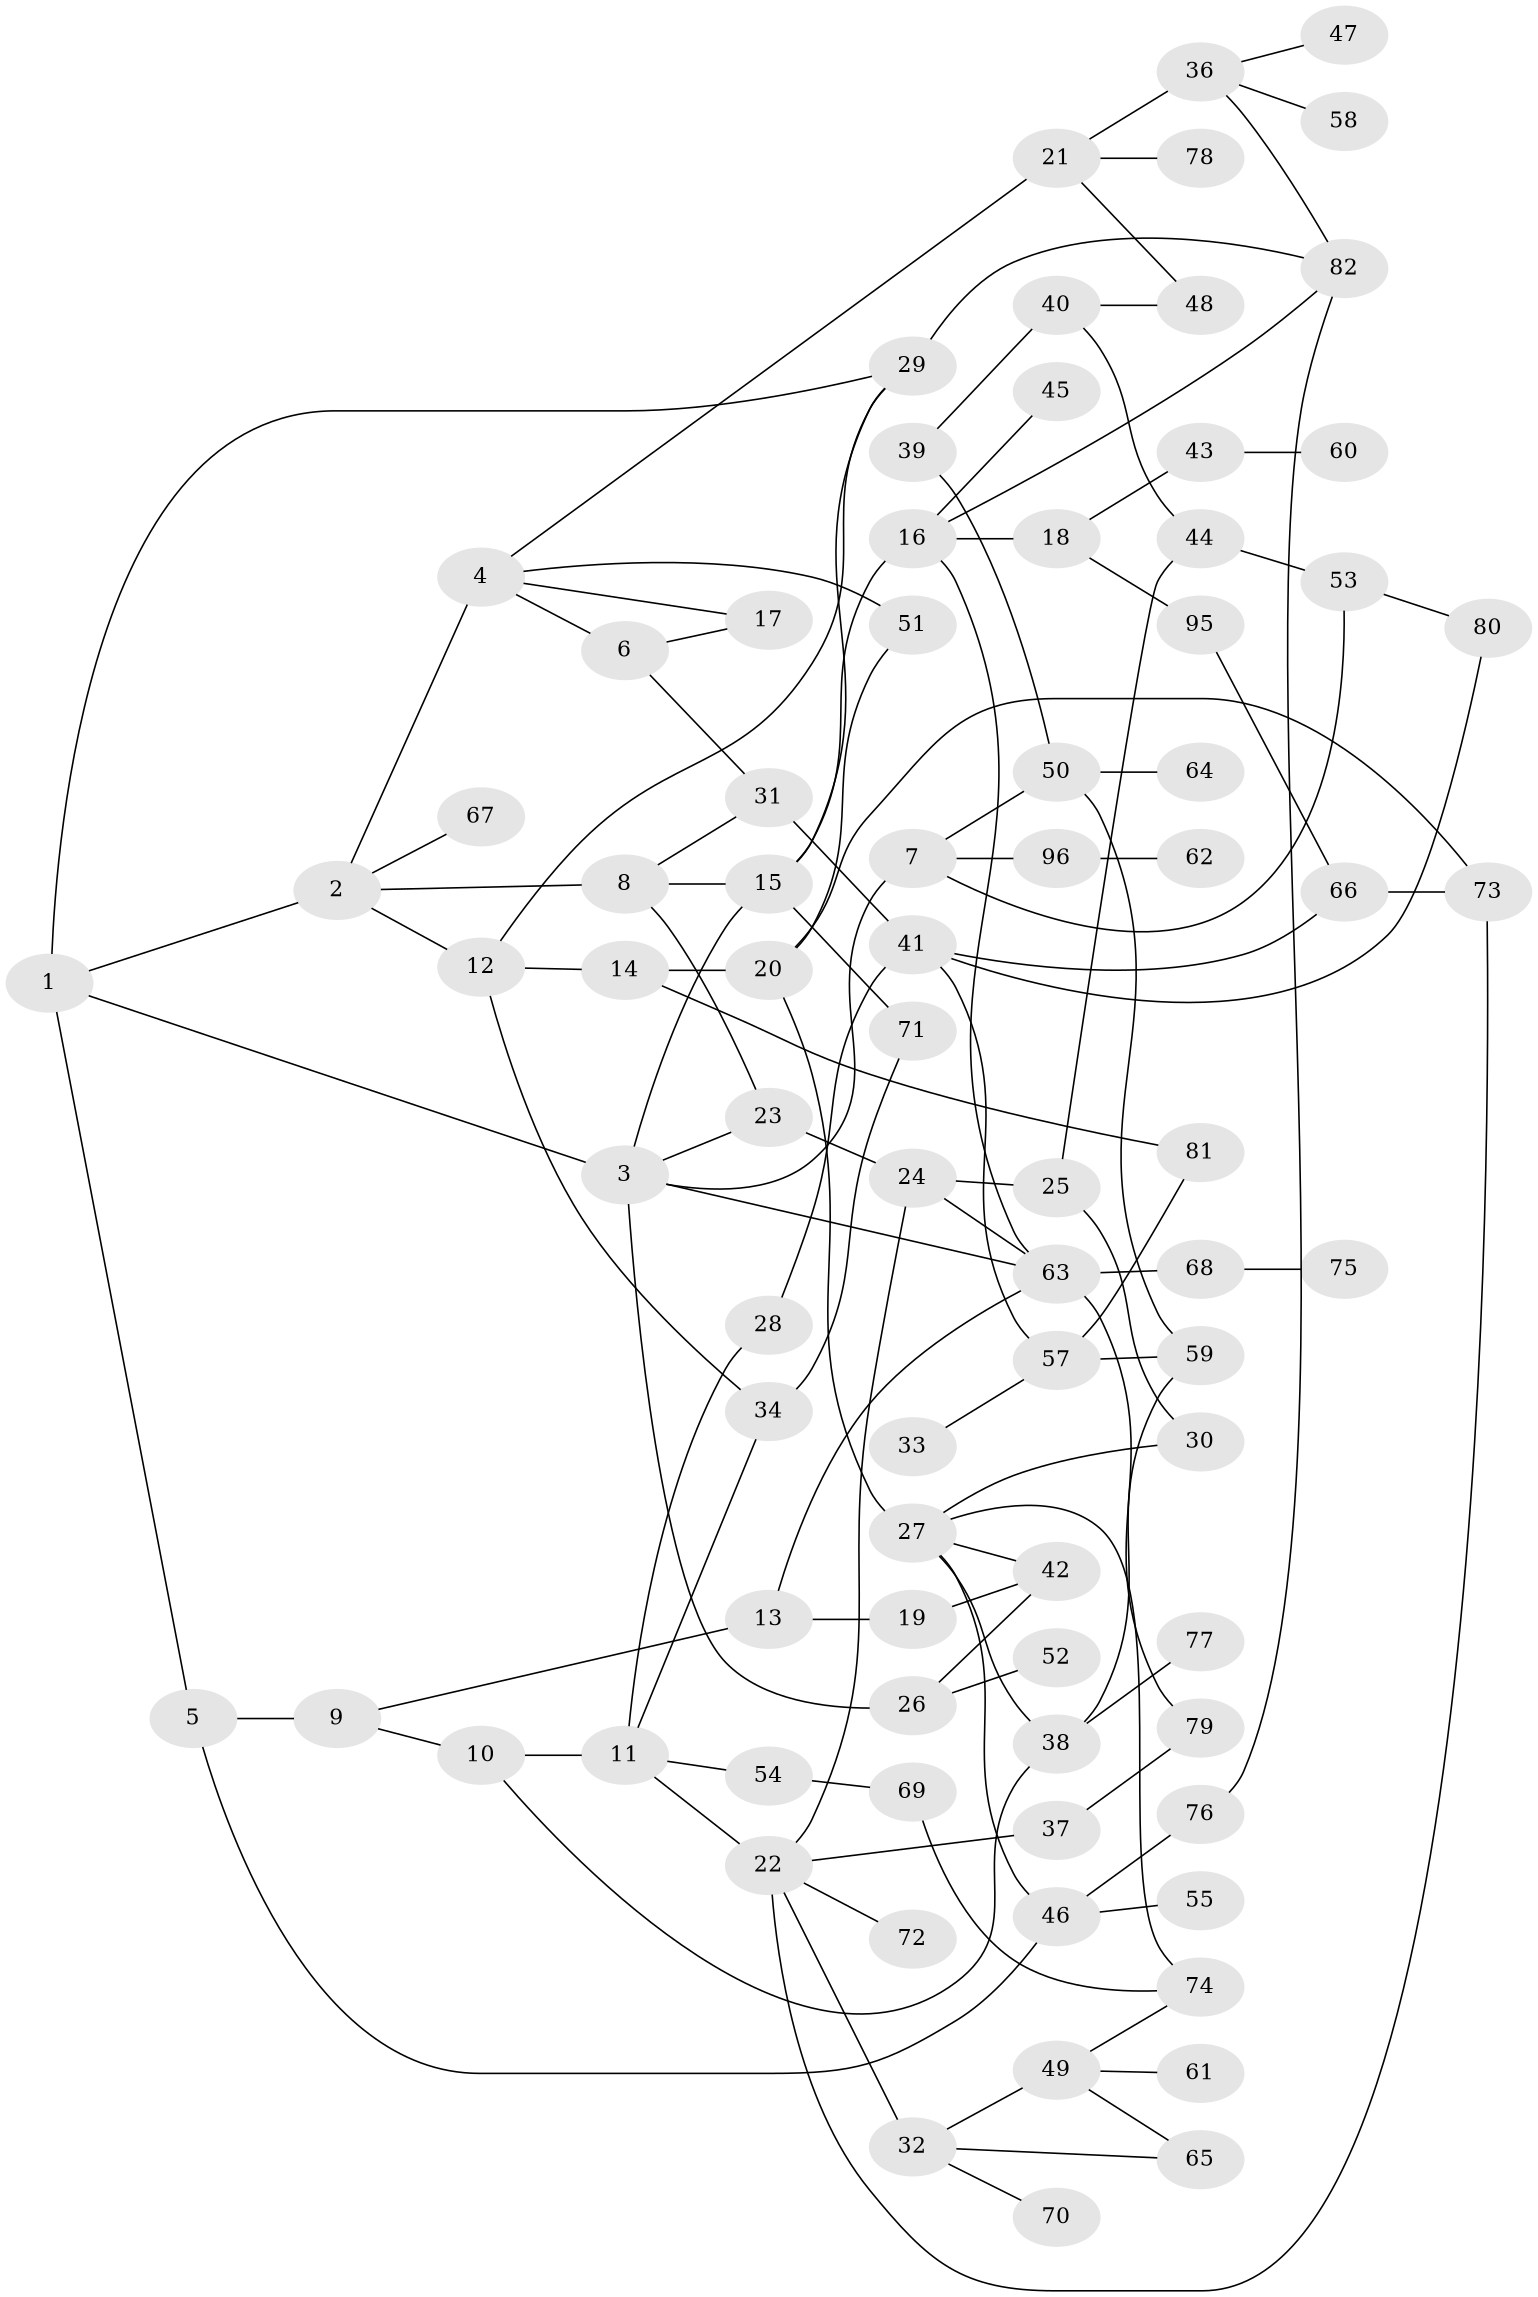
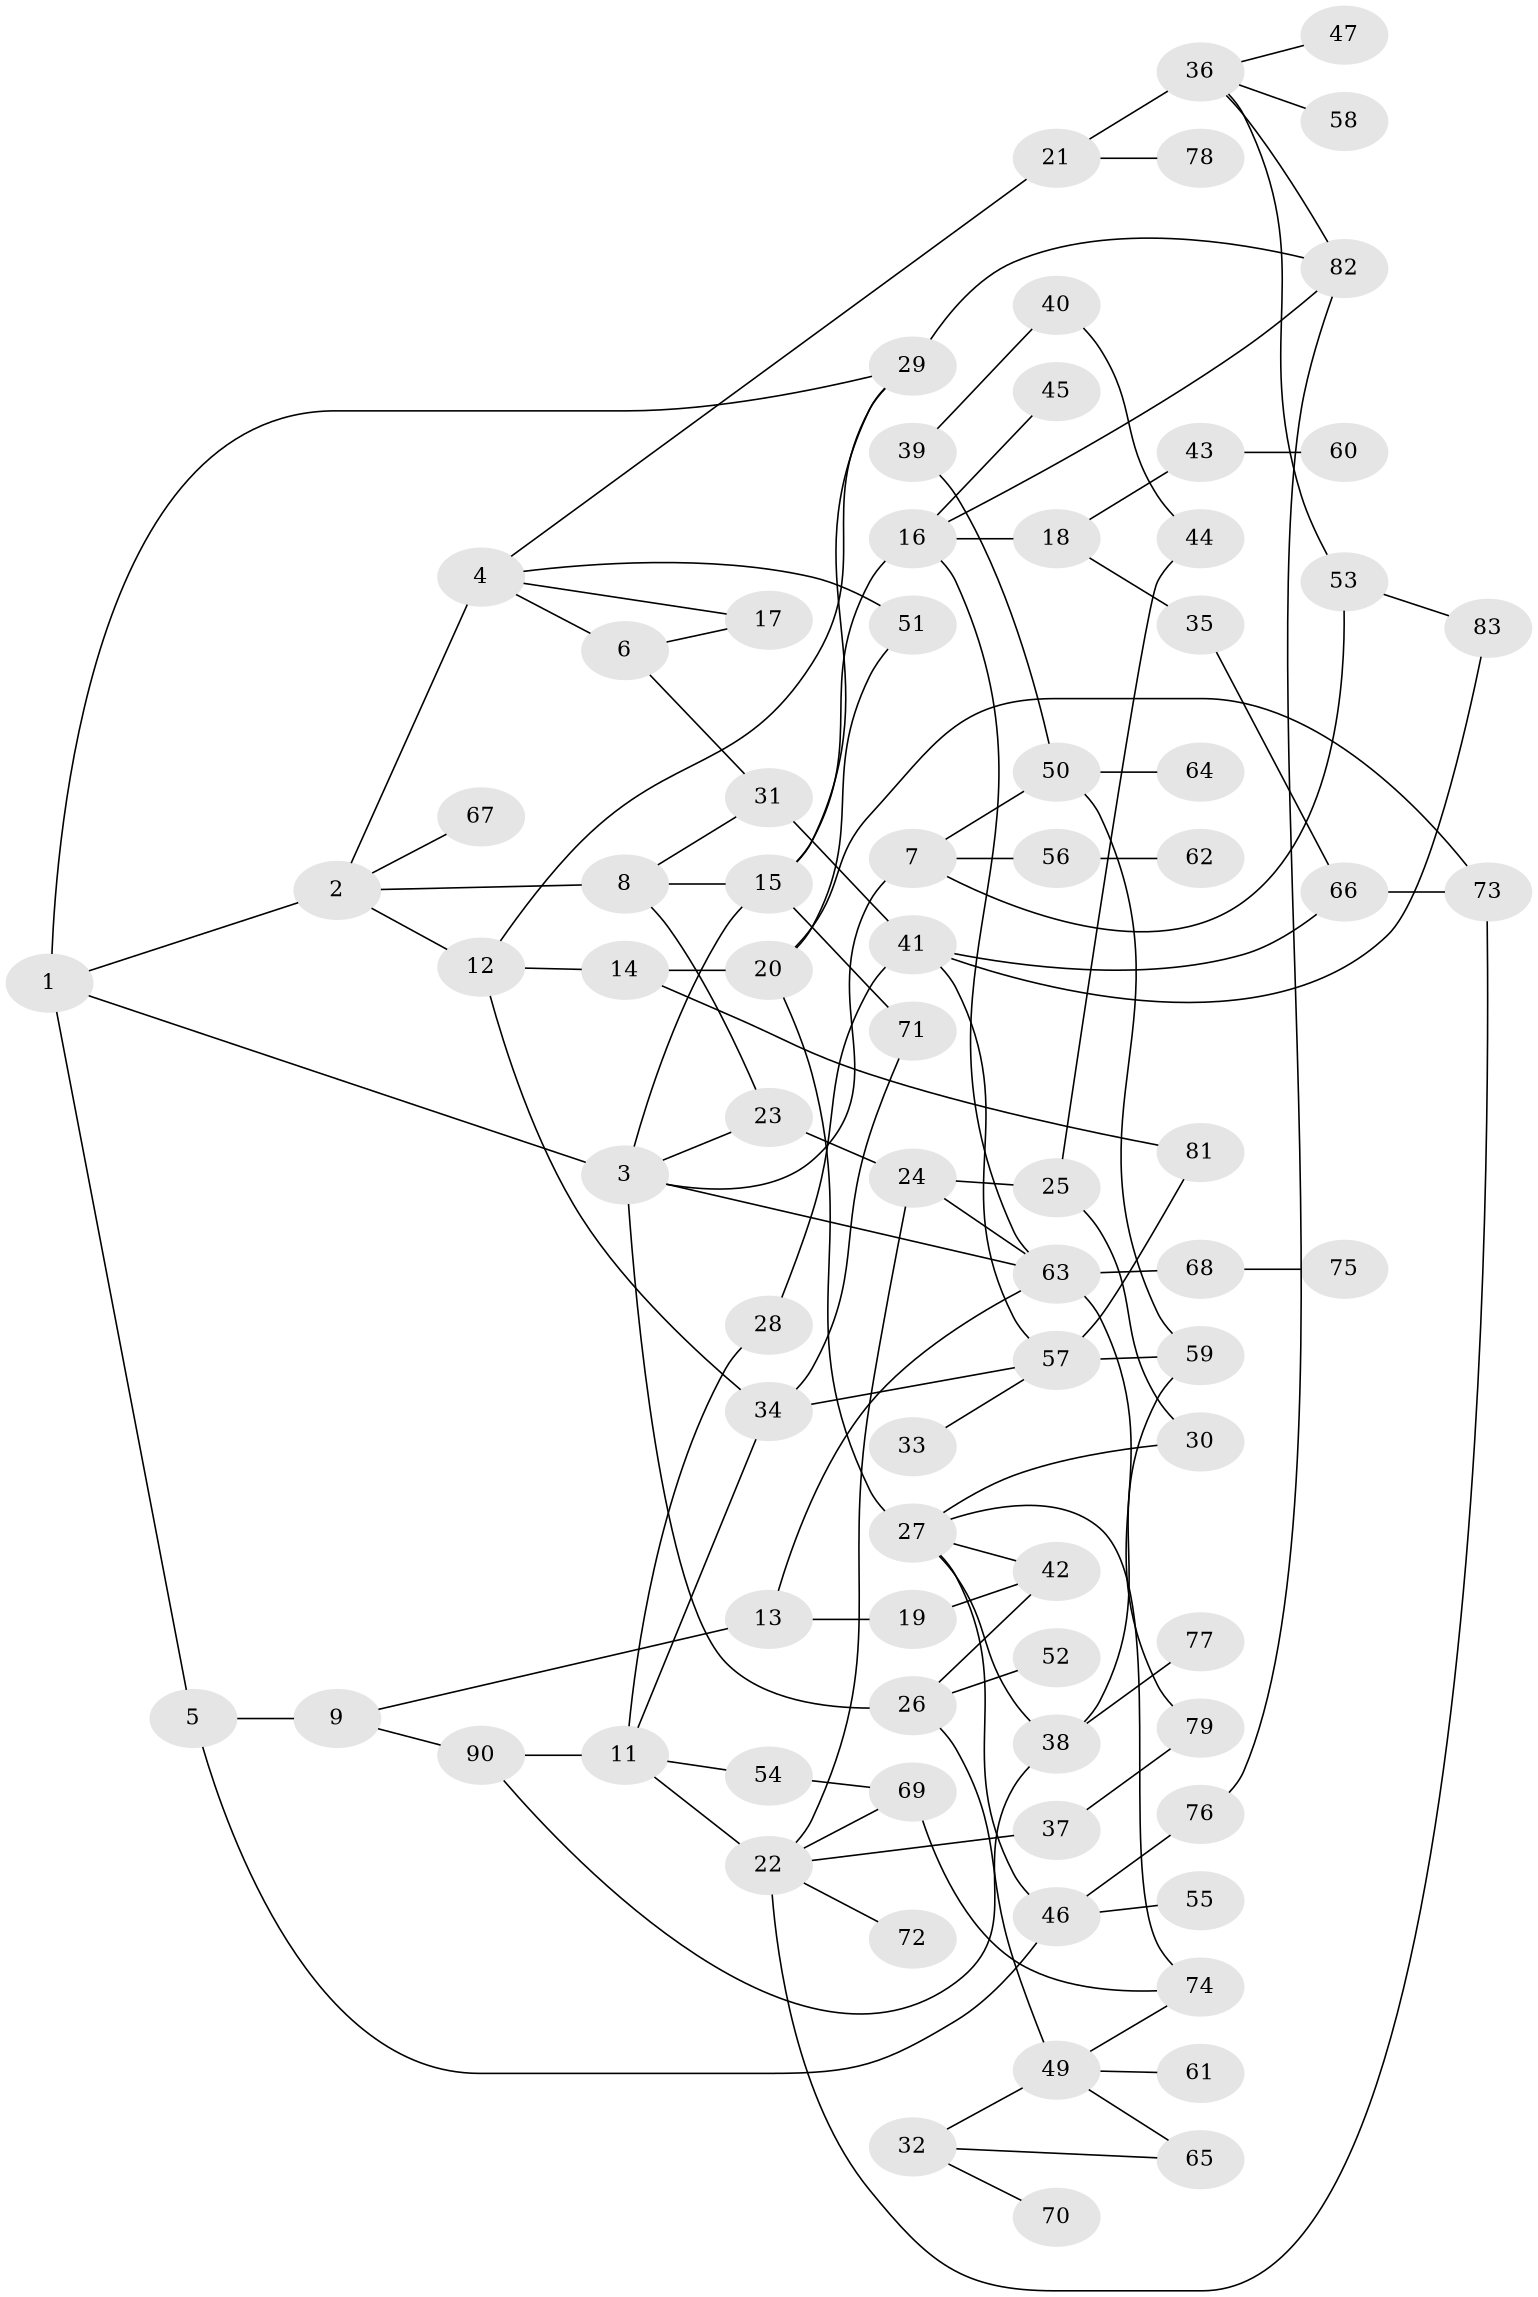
node "48": removed
edge "44" -- "53": now "36" -- "53"
node "95": label "95" -> "35"
node "80": label "80" -> "83"
node "96": label "96" -> "56"
edge "57" -- "34": added
node "10": label "10" -> "90"
edge "26" -- "49": added
edge "22" -- "32": now "22" -- "69"
